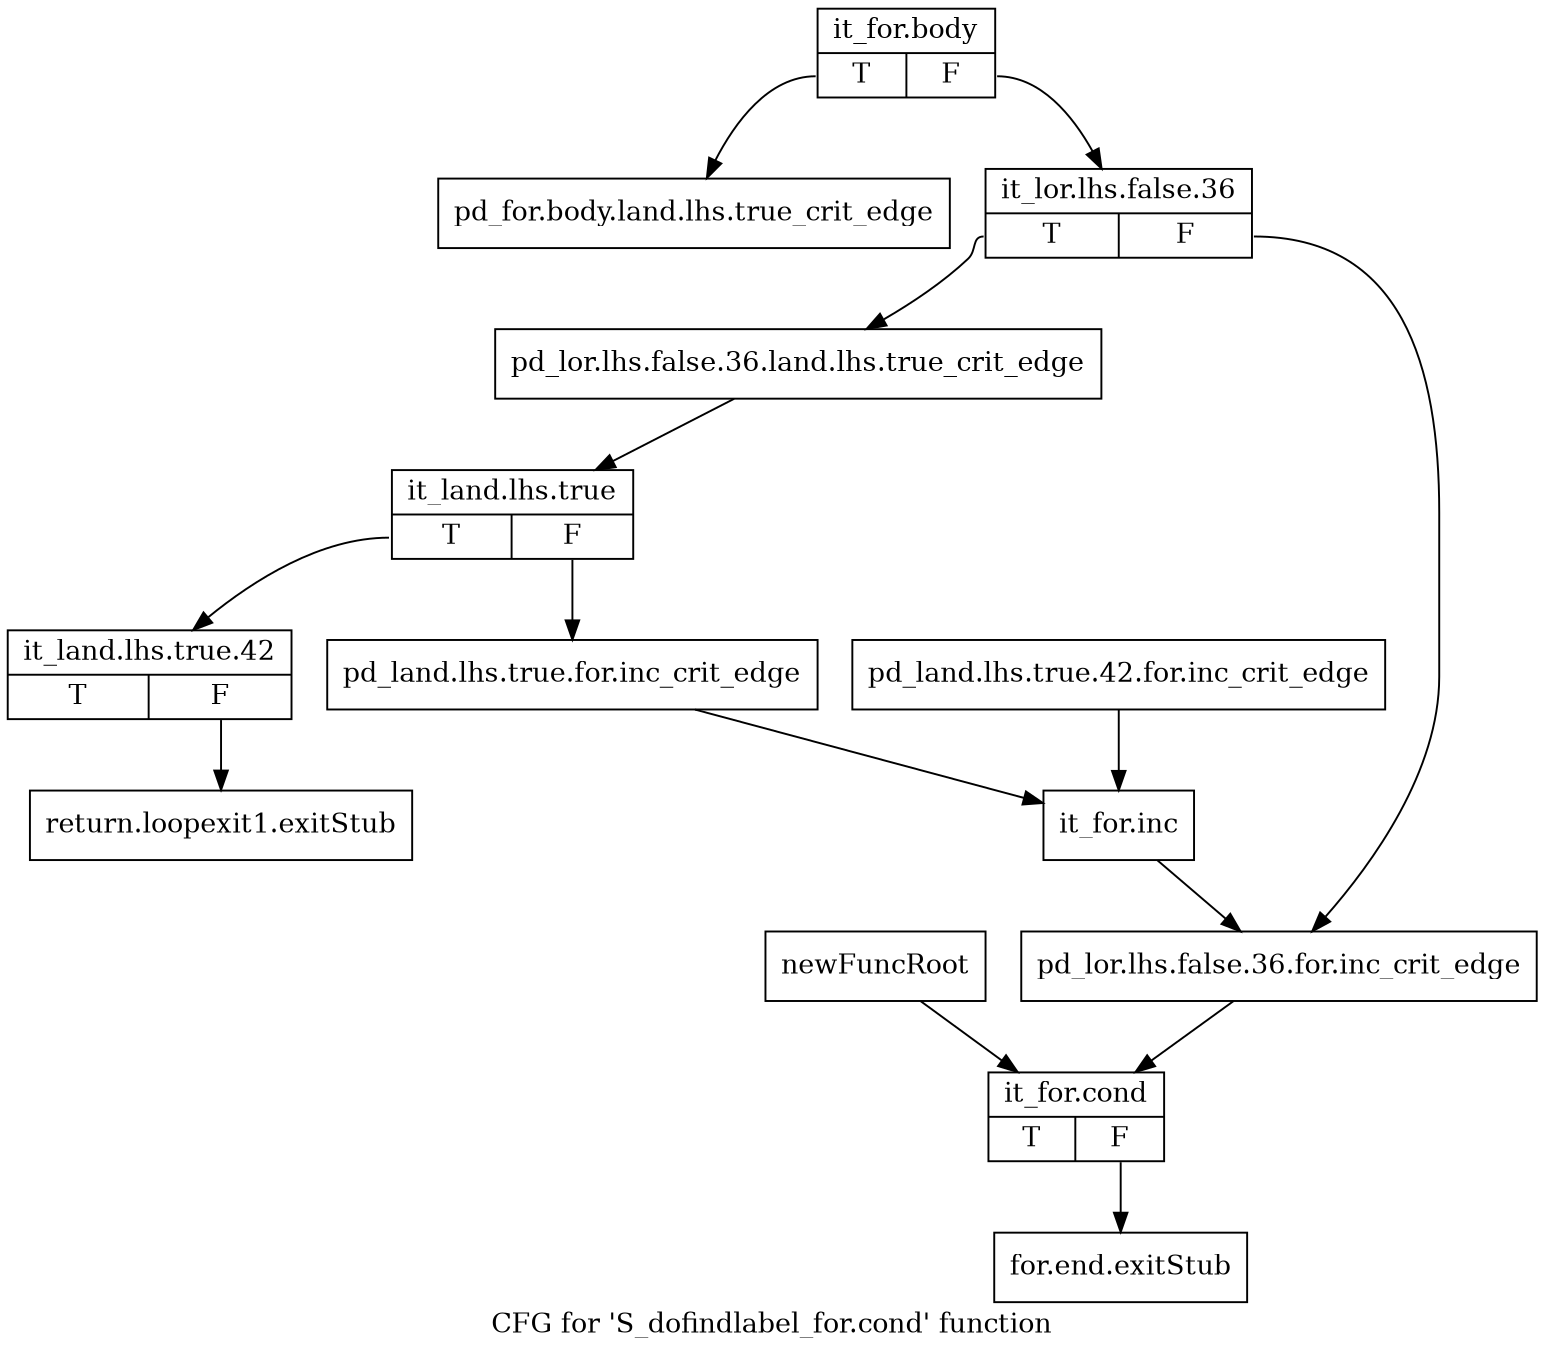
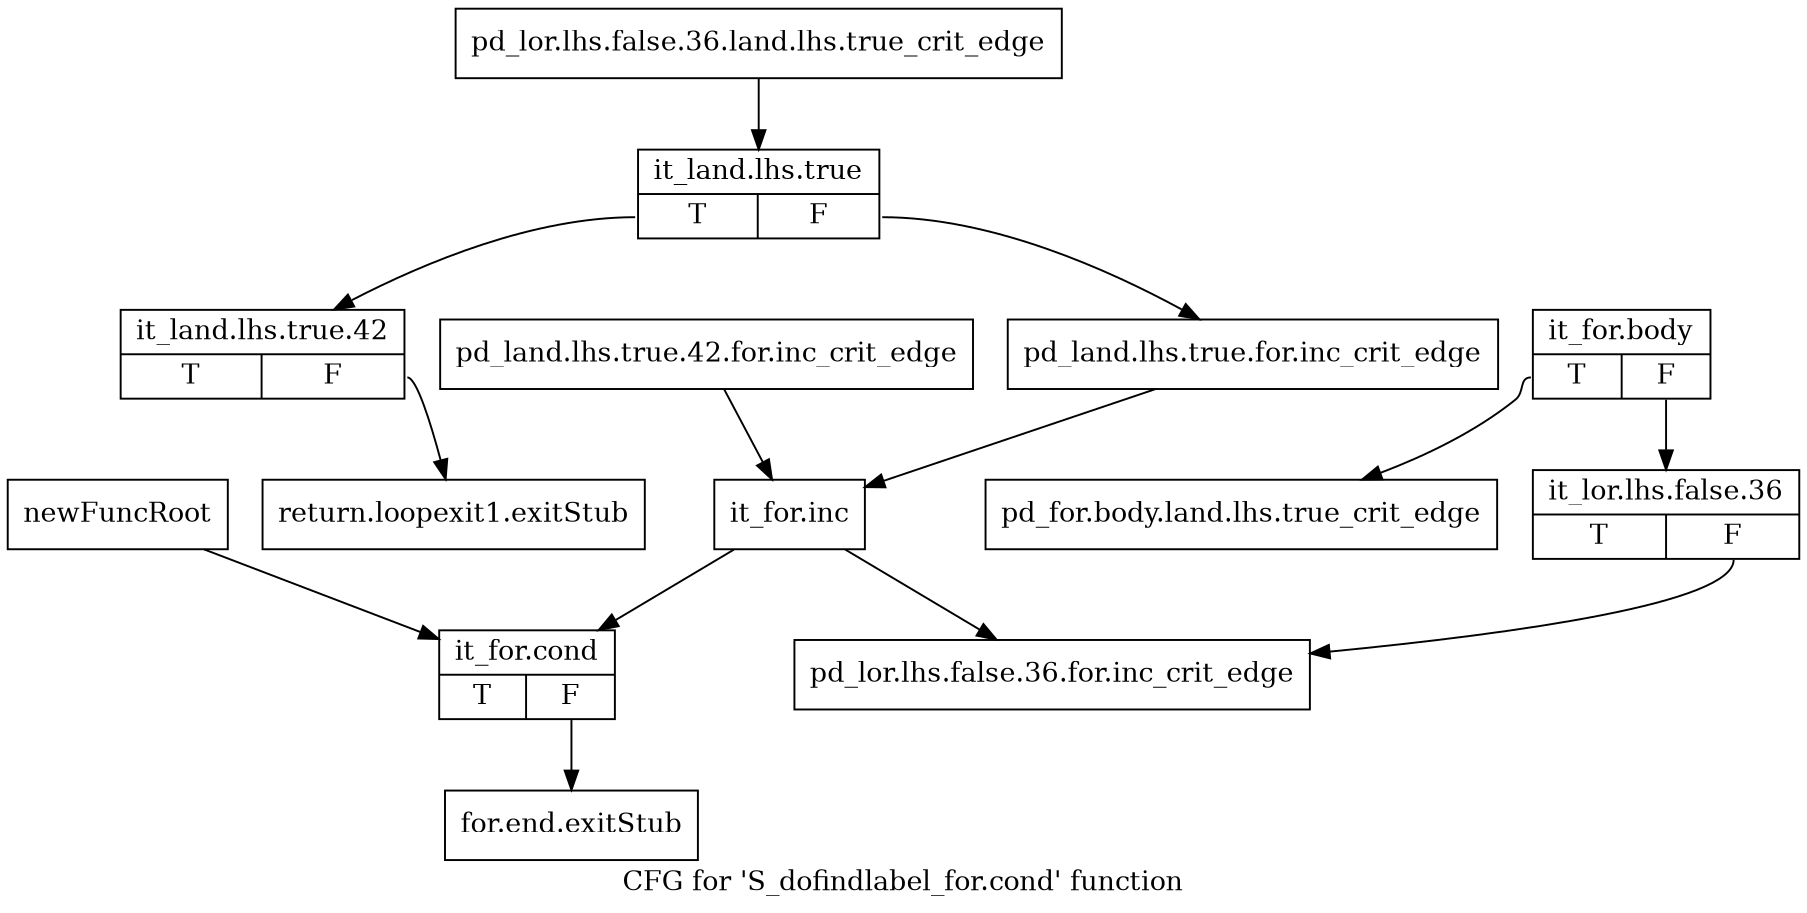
edge "it_lor.lhs.false.36" -> "pd_lor.lhs.false.36.land.lhs.true_crit_edge": removed
edge "pd_lor.lhs.false.36.for.inc_crit_edge" -> "it_for.cond": now "it_for.inc" -> "it_for.cond"
